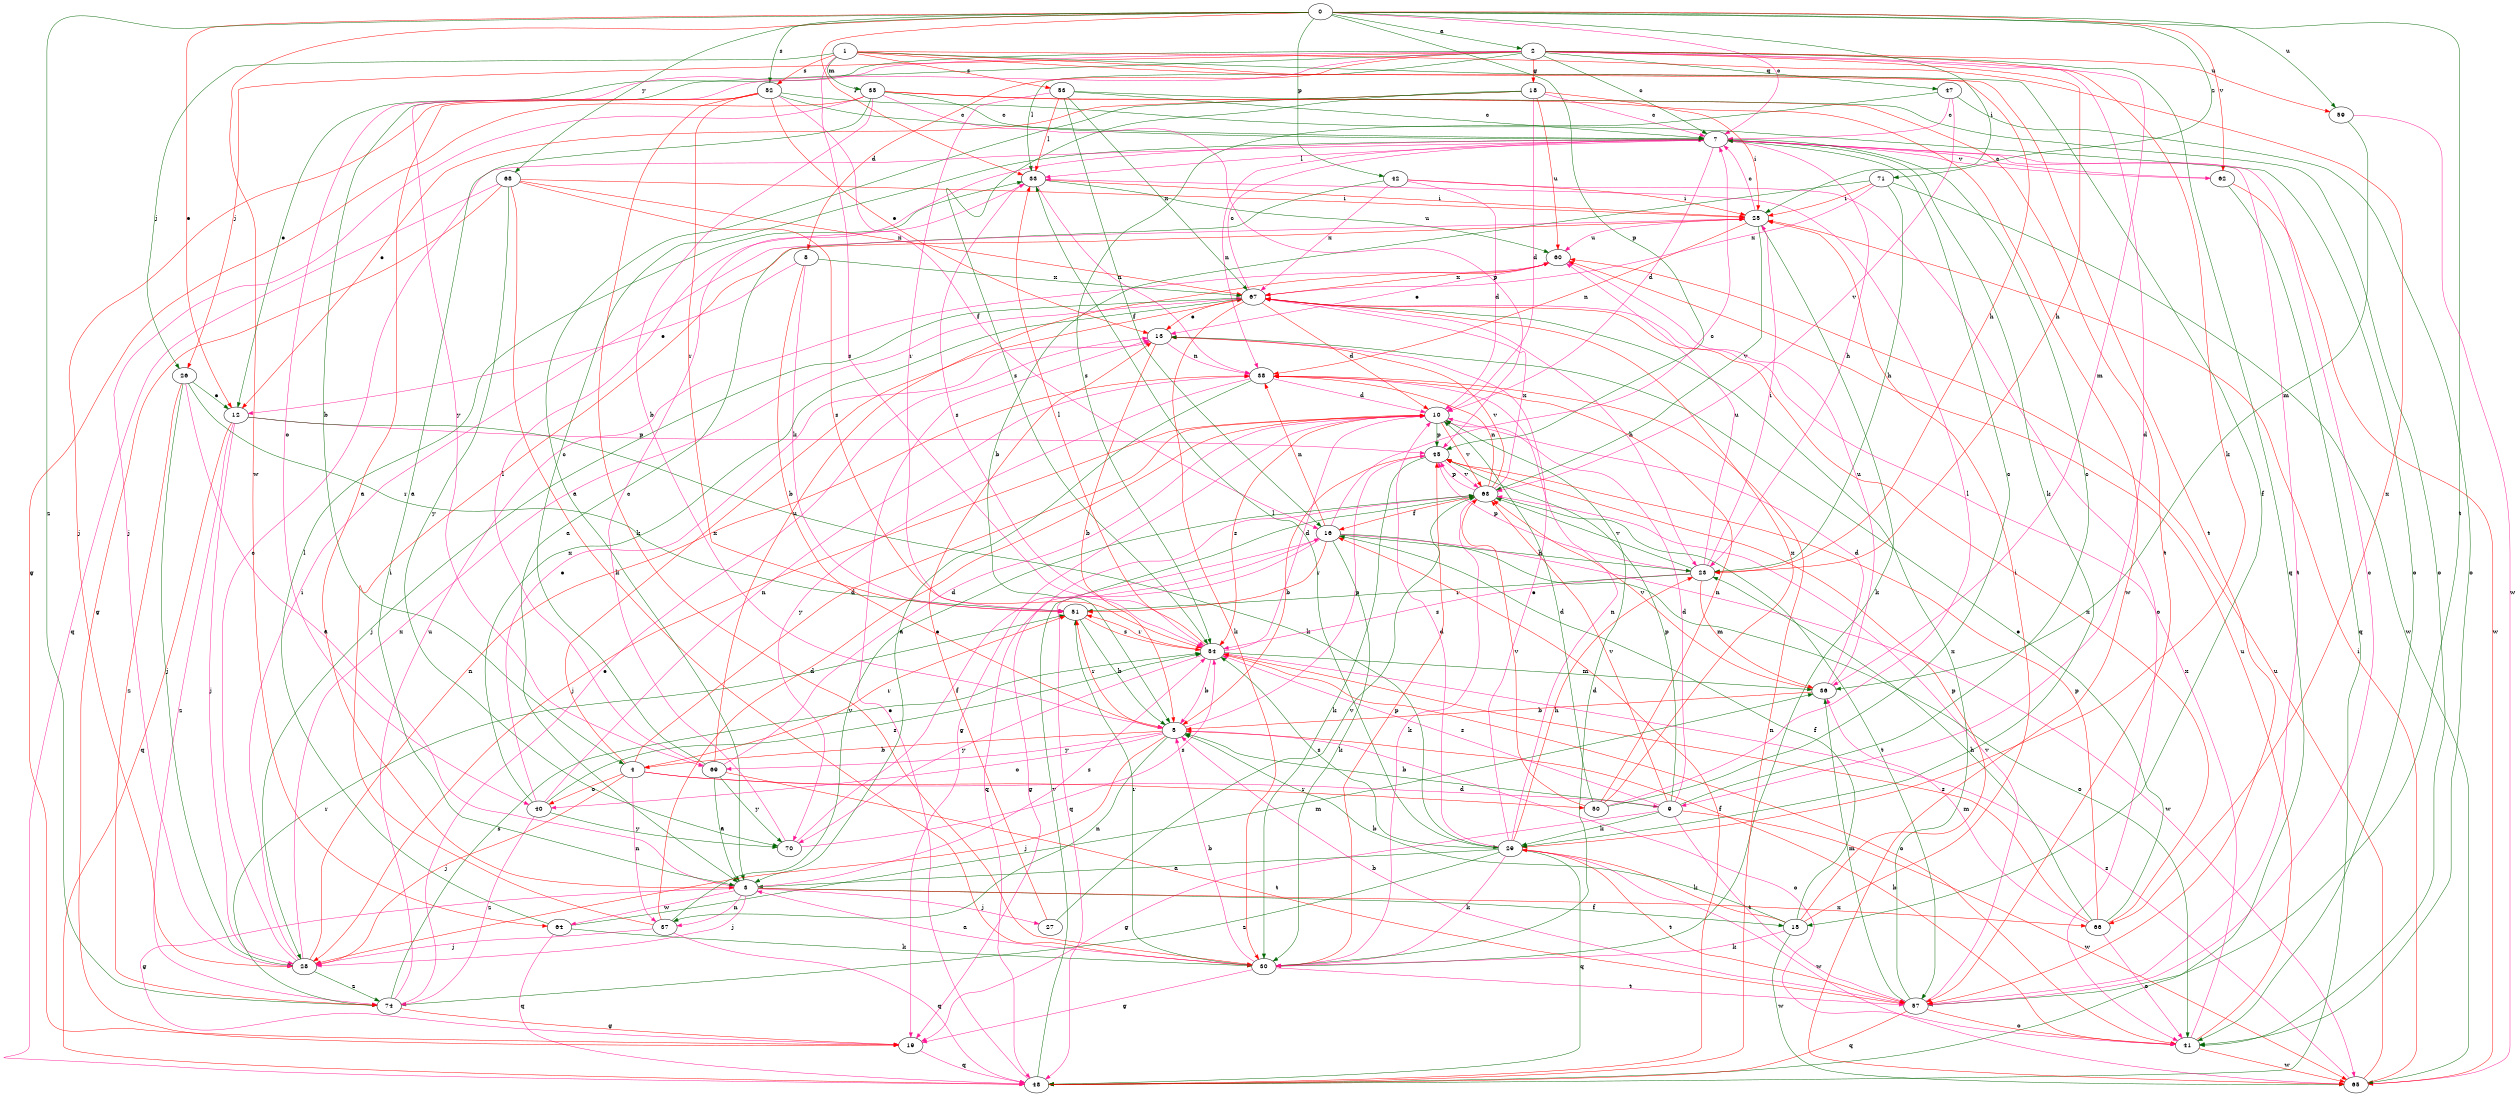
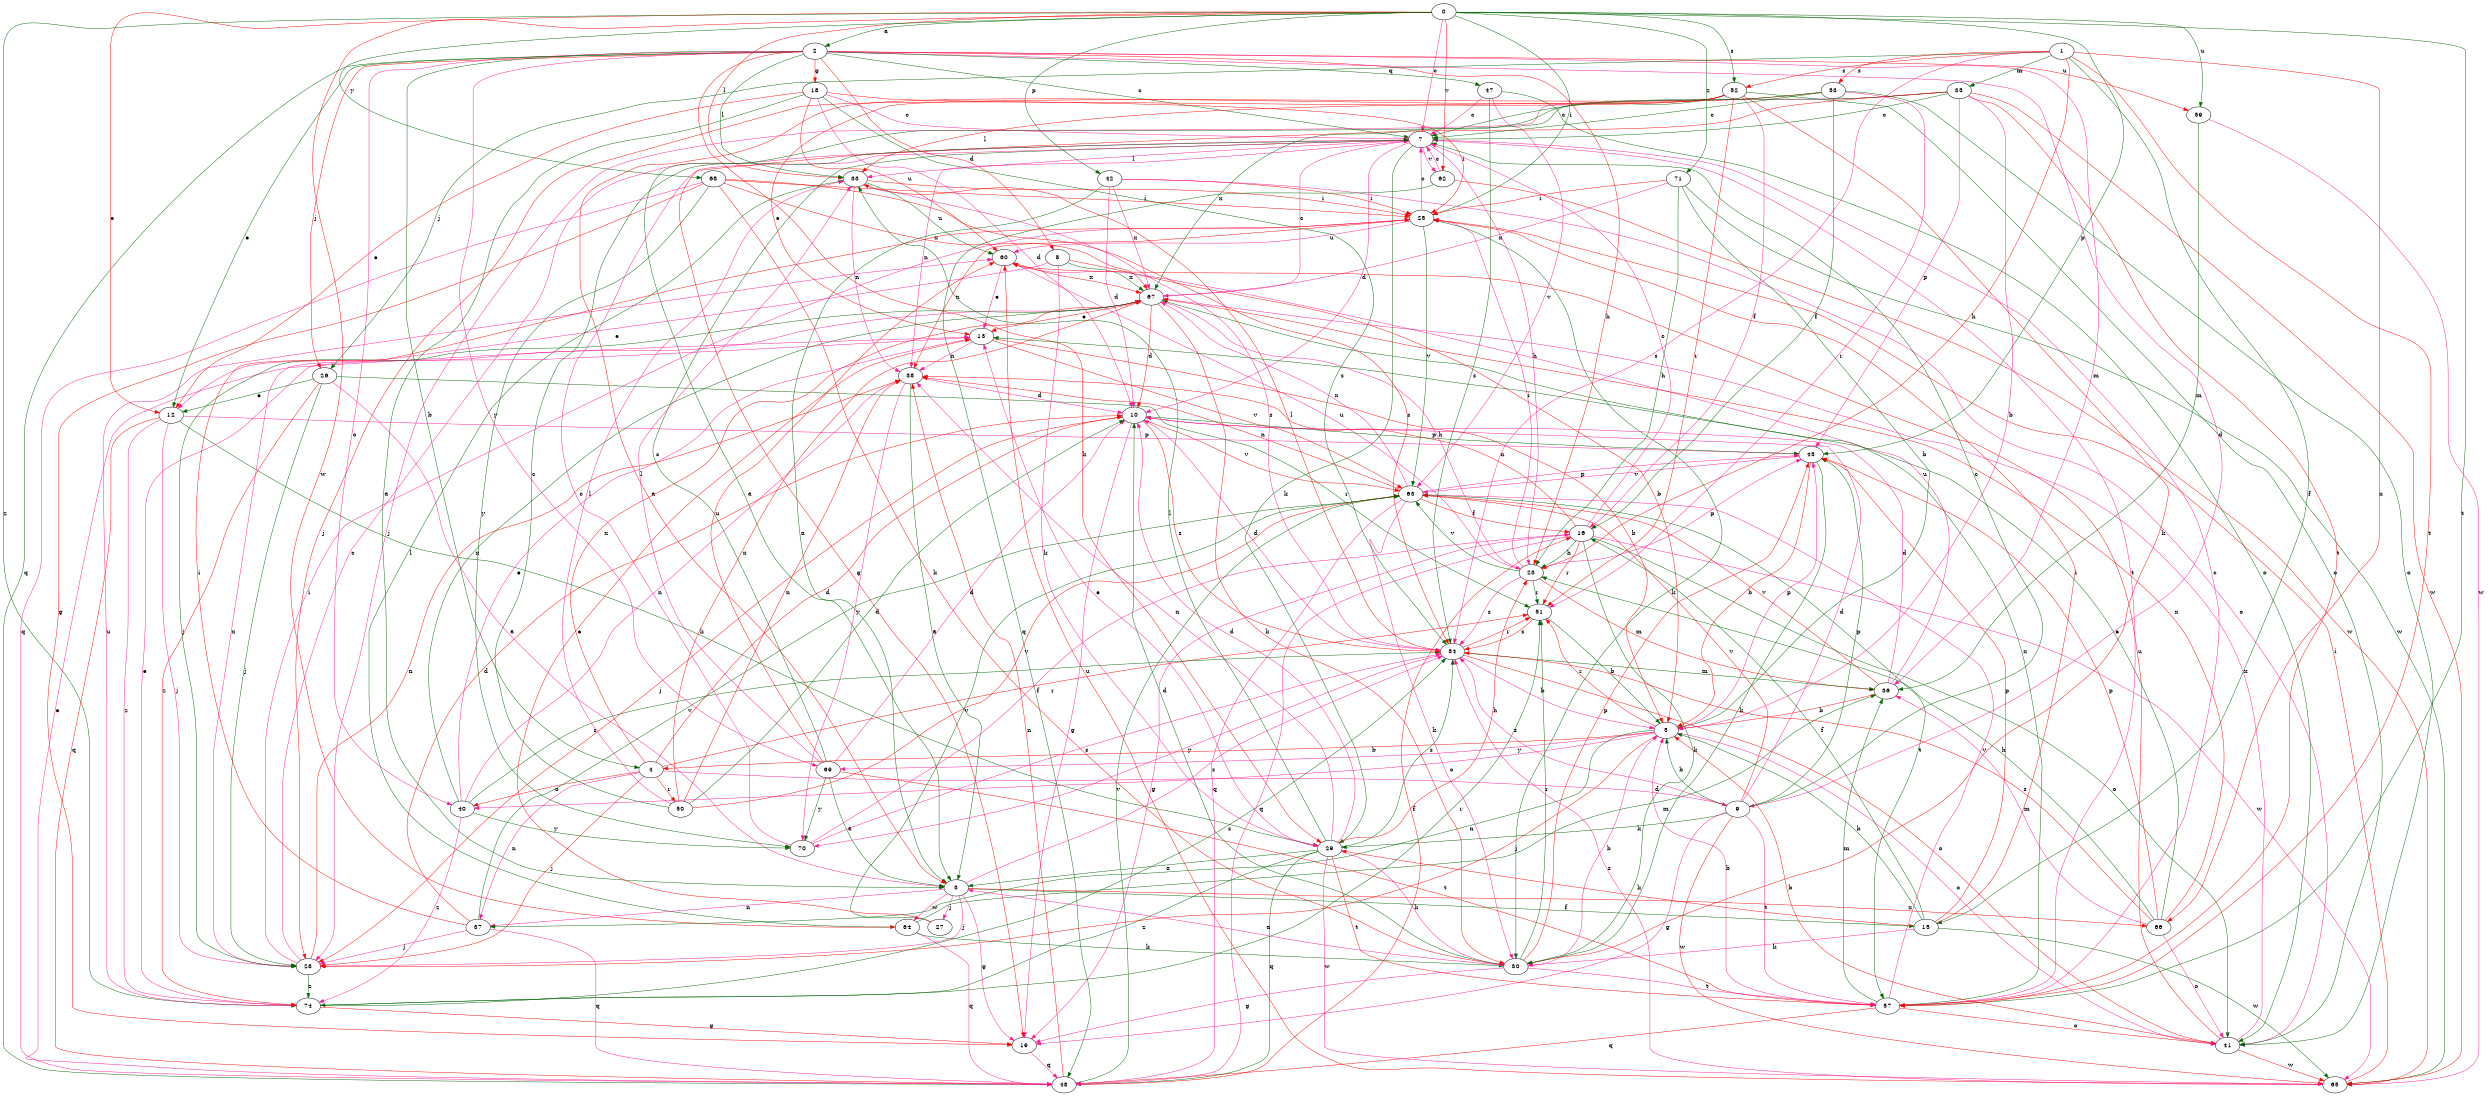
edge "63" -> "13": reversed
edge "8" -> "51": now "8" -> "29"
